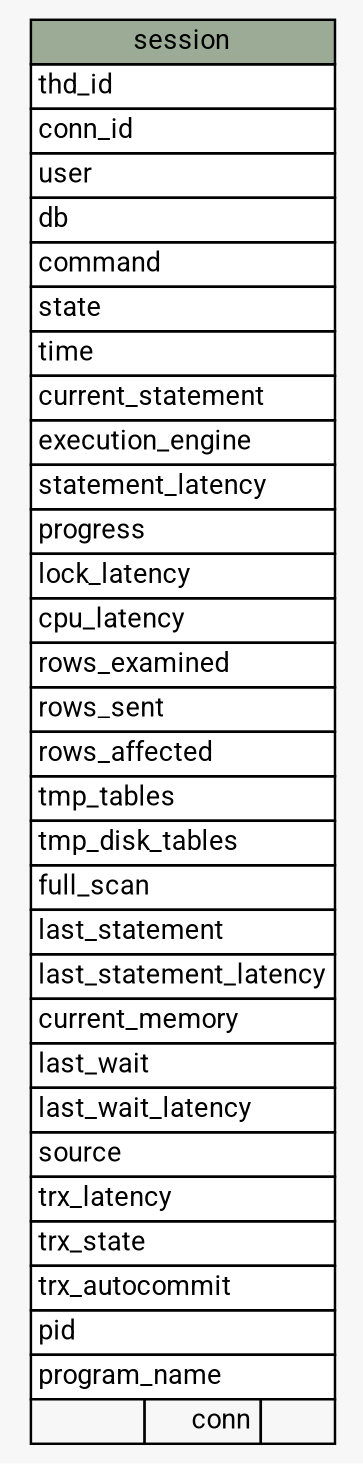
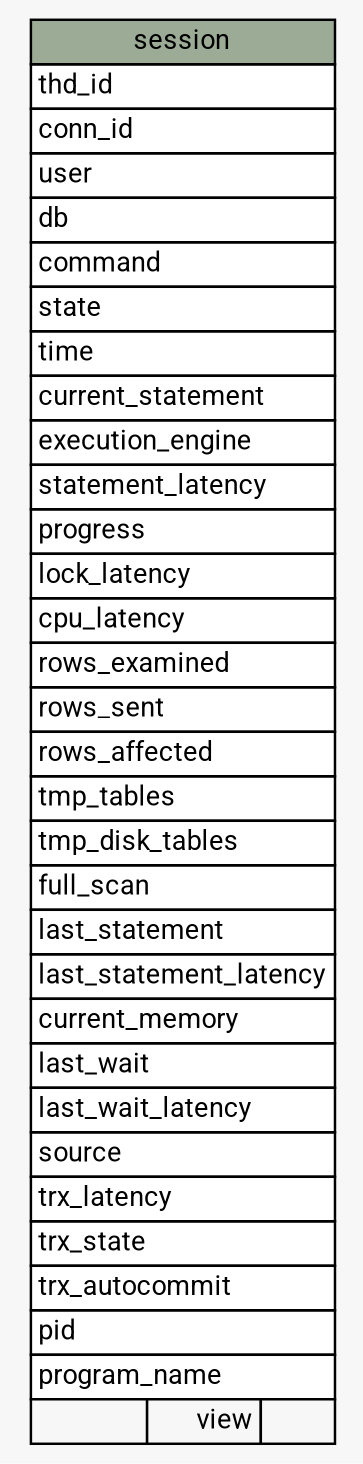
node "session": text "conn" -> "view"
